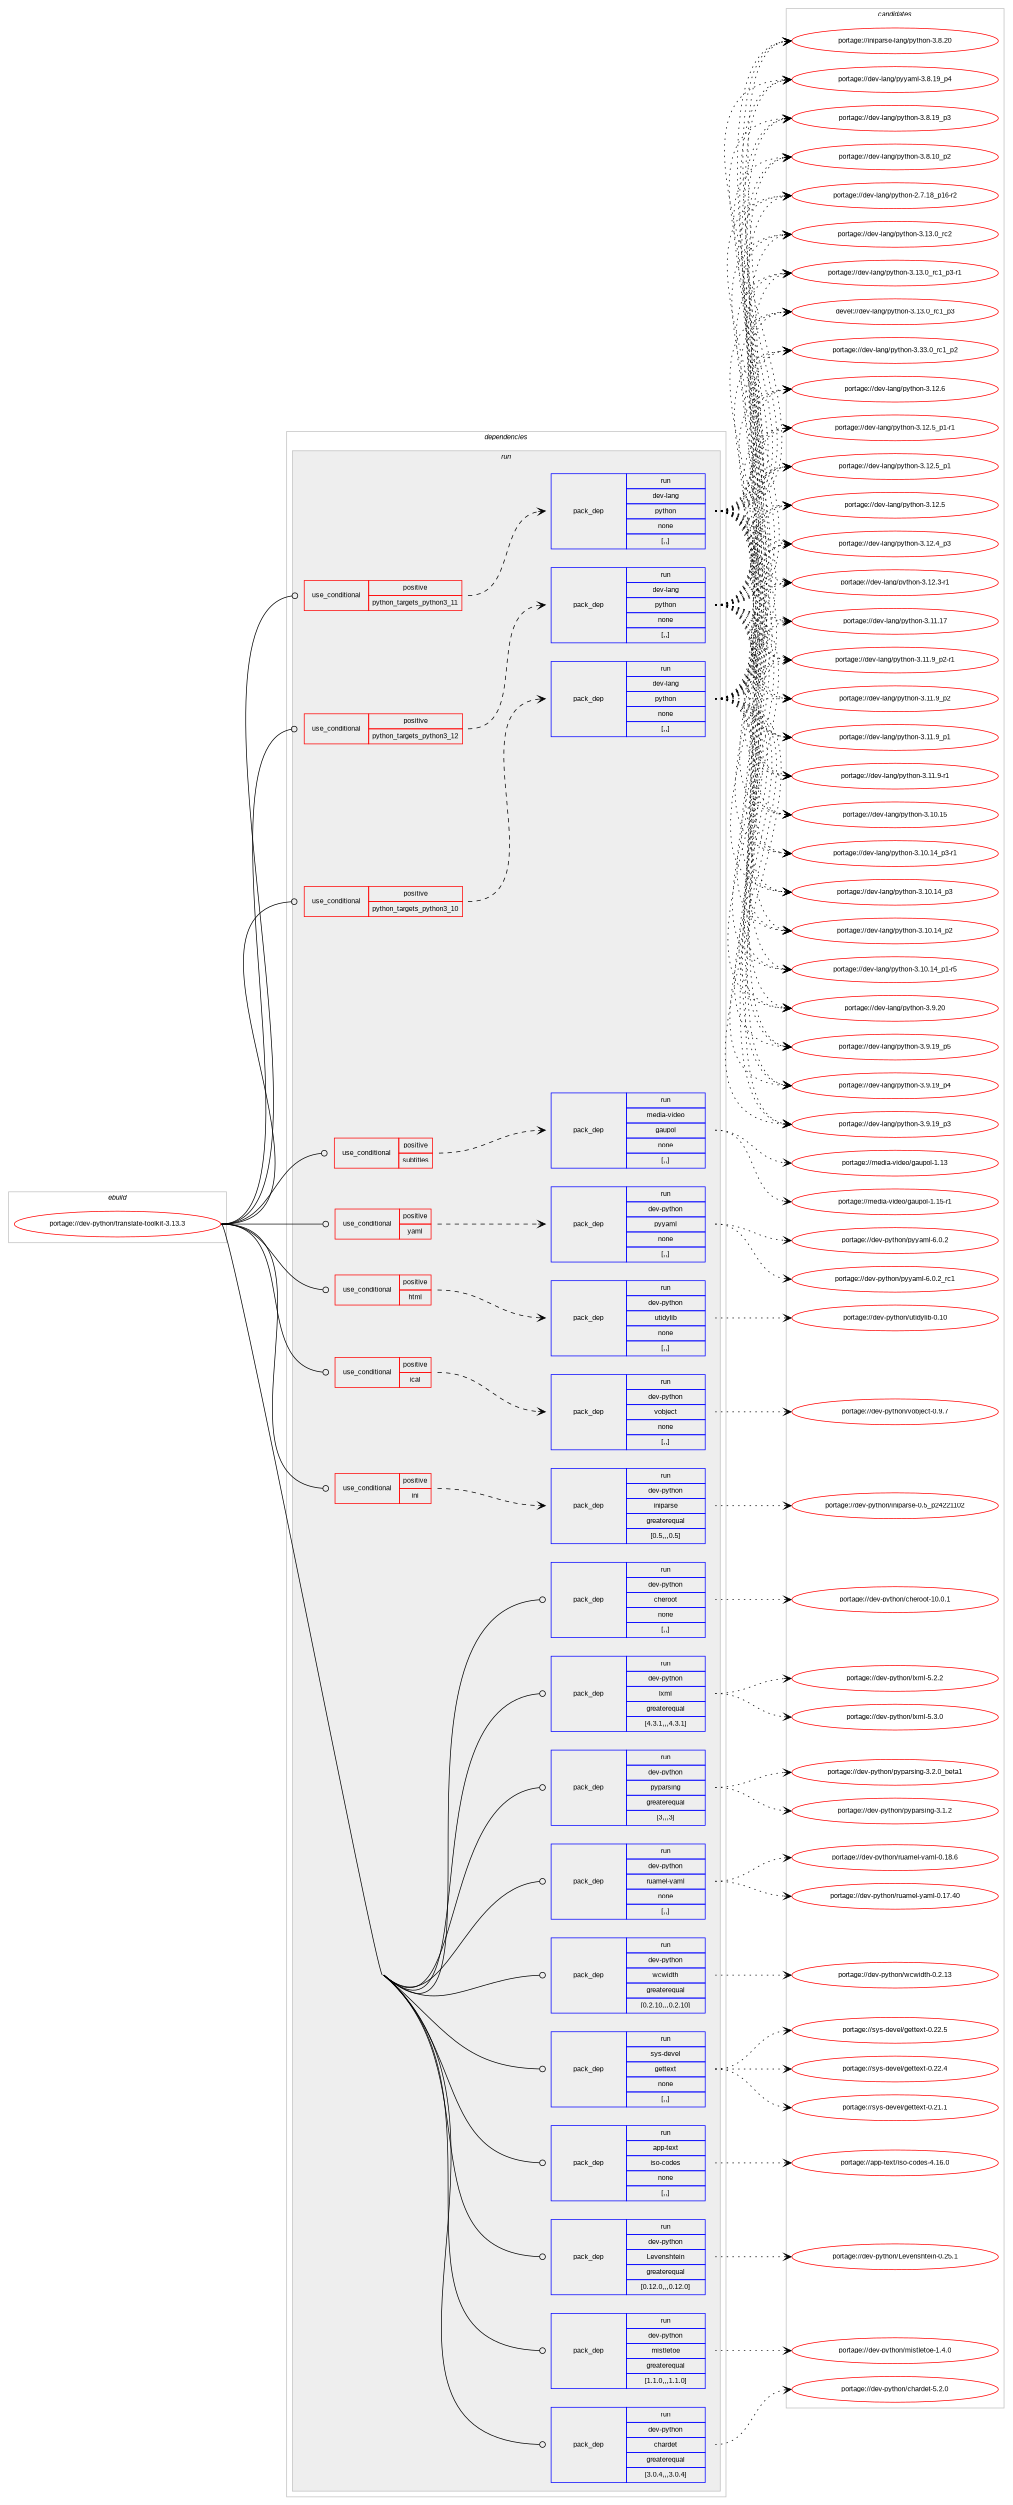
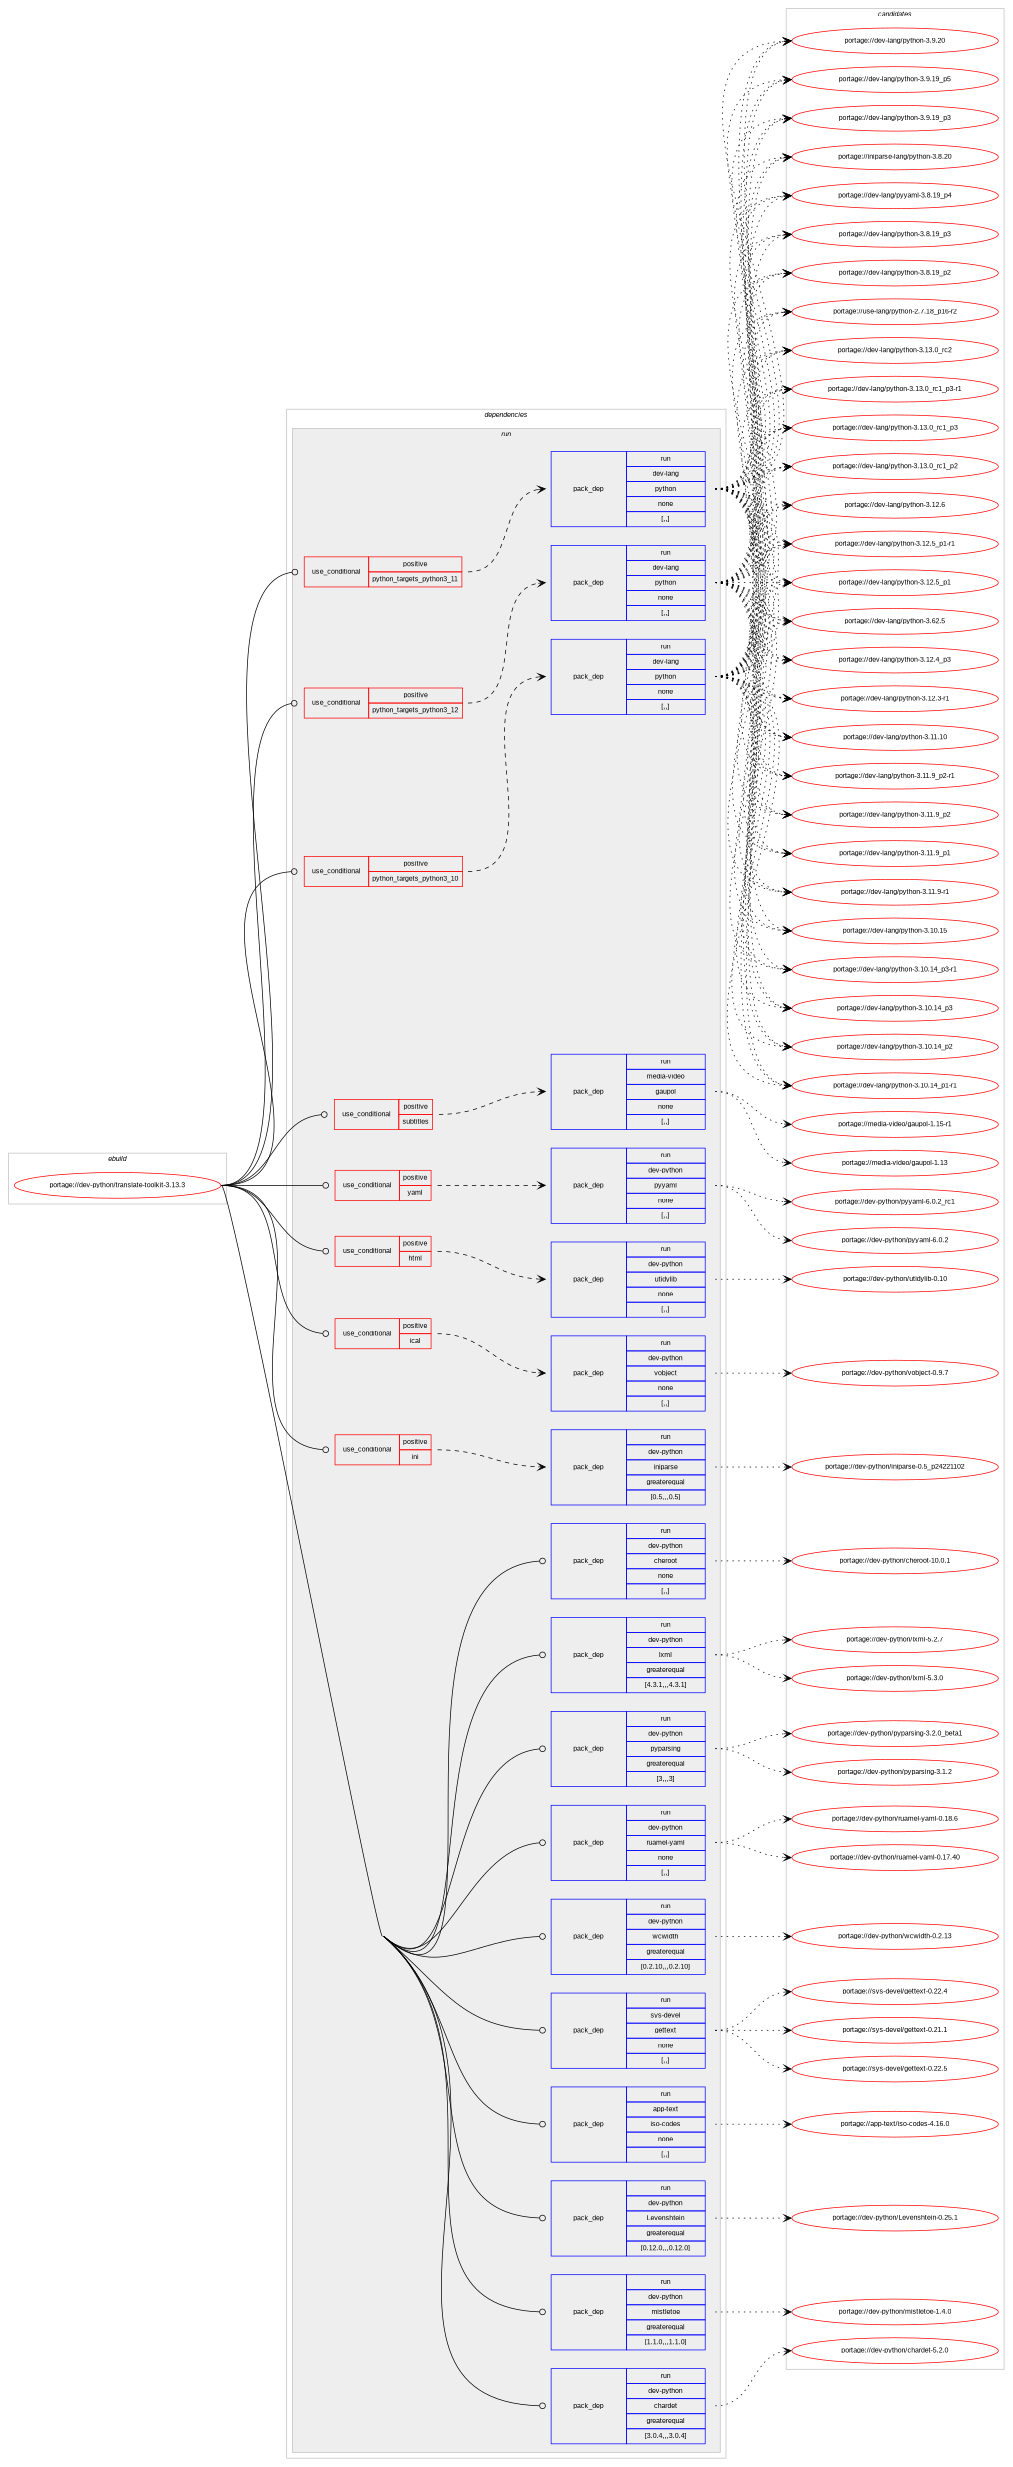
node "portage://dev-lang/python-3.8.10_p2": label "portage://dev-lang/python-3.8.10_p2" -> "portage://dev-lang/python-3.8.19_p2"
node "portage://dev-lang/python-2.7.18_p16-r2": label "portage://dev-lang/python-2.7.18_p16-r2" -> "portage://use-lang/python-2.7.18_p16-r2"
node "devel://dev-lang/python-3.13.0_rc1_p3": label "devel://dev-lang/python-3.13.0_rc1_p3" -> "portage://dev-lang/python-3.13.0_rc1_p3"
node "portage://dev-lang/python-3.33.0_rc1_p2": label "portage://dev-lang/python-3.33.0_rc1_p2" -> "portage://dev-lang/python-3.13.0_rc1_p2"
node "portage://dev-lang/python-3.12.5": label "portage://dev-lang/python-3.12.5" -> "portage://dev-lang/python-3.62.5"
node "portage://dev-lang/python-3.11.17": label "portage://dev-lang/python-3.11.17" -> "portage://dev-lang/python-3.11.10"
node "portage://dev-lang/python-3.10.14_p1-r5": label "portage://dev-lang/python-3.10.14_p1-r5" -> "portage://dev-lang/python-3.10.14_p1-r1"
node "portage://dev-lang/python-3.9.19_p4": removed
node "portage://dev-python/lxml-5.2.2": label "portage://dev-python/lxml-5.2.2" -> "portage://dev-python/lxml-5.2.7"
